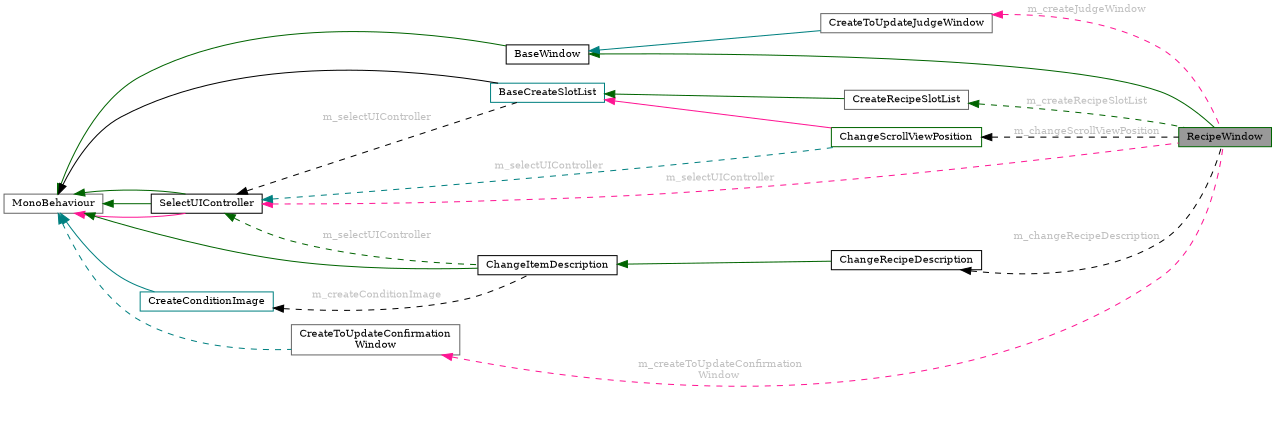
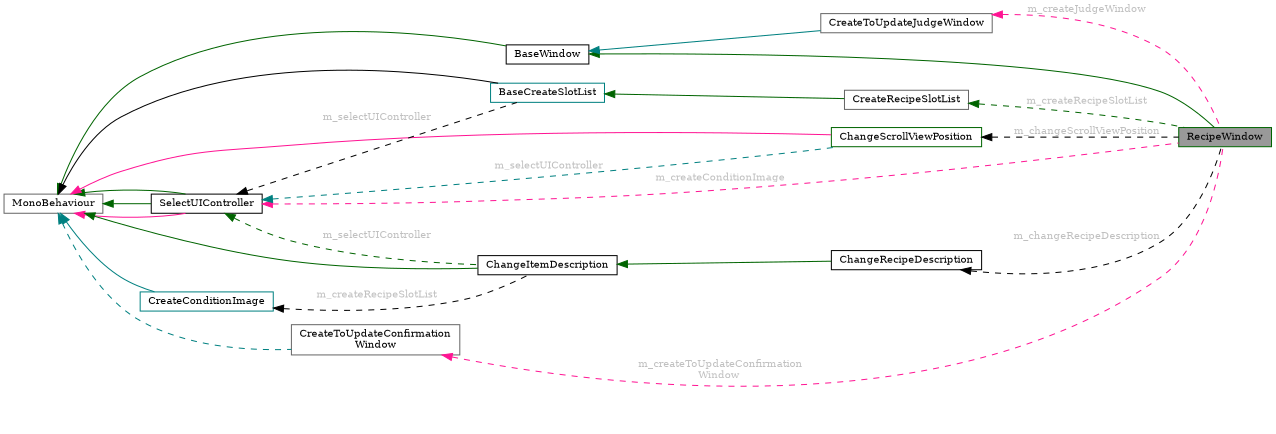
edge "ChangeScrollViewPosition" -> "BaseCreateSlotList": now "ChangeScrollViewPosition" -> "MonoBehaviour"
edge "RecipeWindow" -> "SelectUIController": label " m_selectUIController" -> " m_createConditionImage"
edge "ChangeItemDescription" -> "CreateConditionImage": label " m_createConditionImage" -> " m_createRecipeSlotList"
